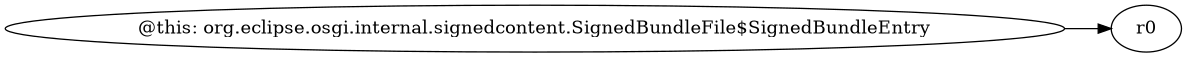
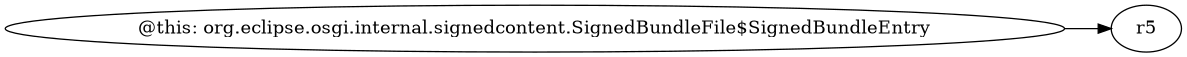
node "r0": label "r0" -> "r5"
